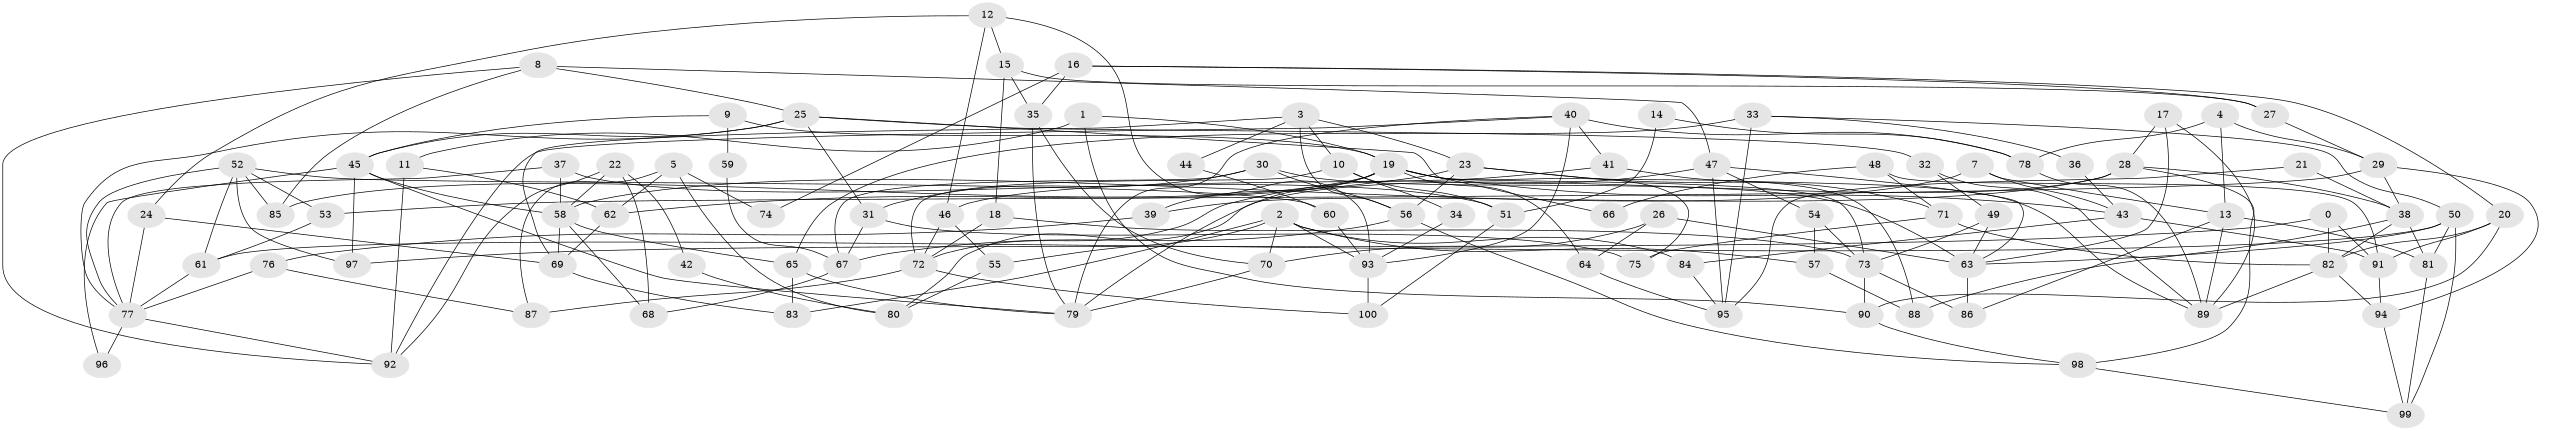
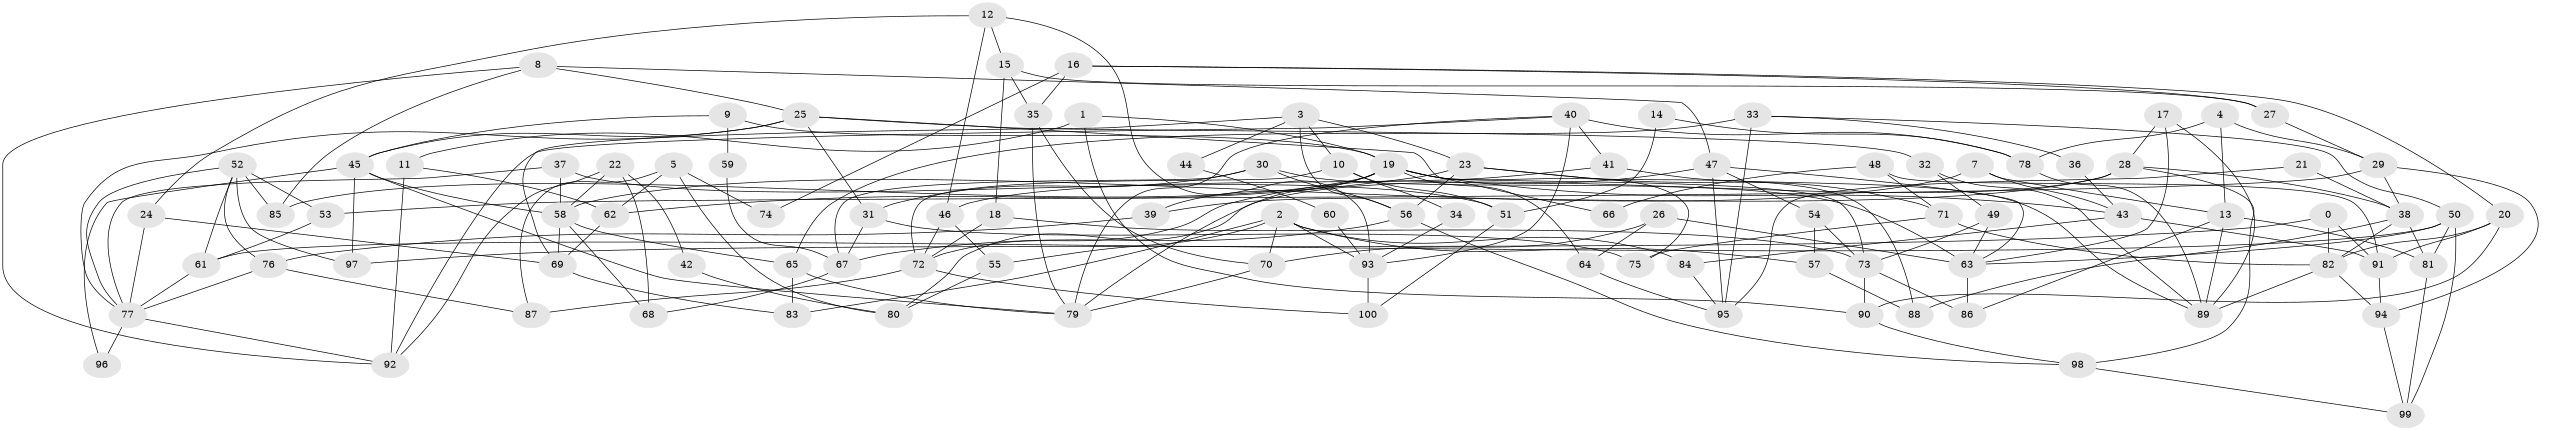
edge "52" -- "60": now "52" -- "76"
